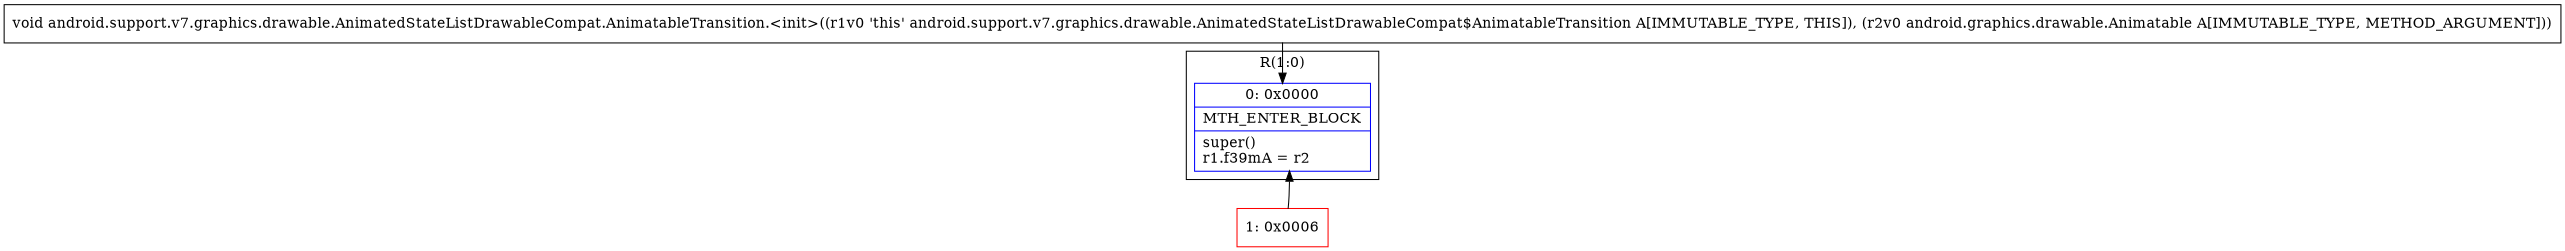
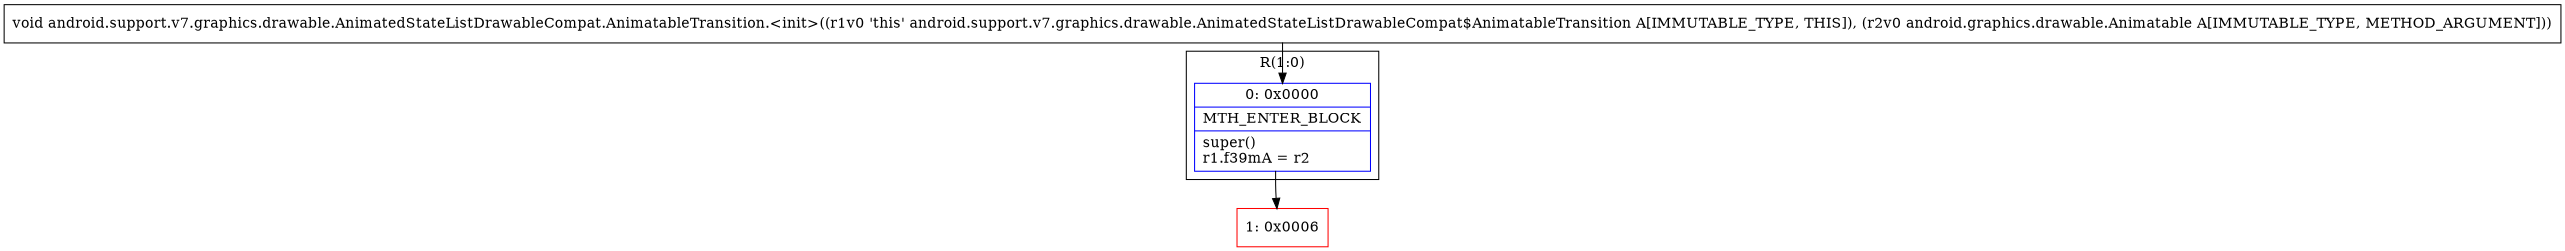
edge "1: 0x0006" -> "0: 0x0000": reversed
